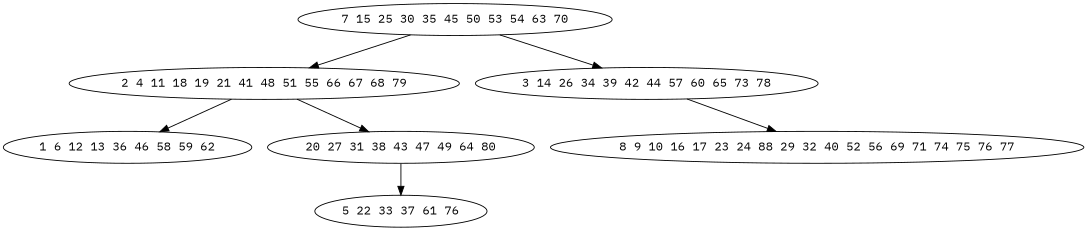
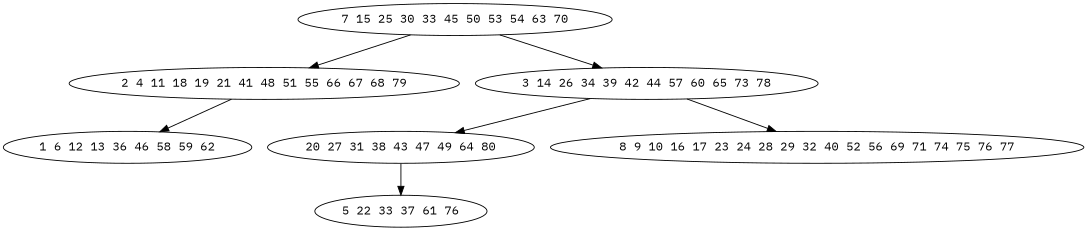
node "7 15 25 30 35 45 50 53 54 63 70": label "7 15 25 30 35 45 50 53 54 63 70" -> "7 15 25 30 33 45 50 53 54 63 70"
edge "2 4 11 18 19 21 41 48 51 55 66 67 68 79" -> "20 27 31 38 43 47 49 64 80": now "3 14 26 34 39 42 44 57 60 65 73 78" -> "20 27 31 38 43 47 49 64 80"
node "8 9 10 16 17 23 24 88 29 32 40 52 56 69 71 74 75 76 77": label "8 9 10 16 17 23 24 88 29 32 40 52 56 69 71 74 75 76 77" -> "8 9 10 16 17 23 24 28 29 32 40 52 56 69 71 74 75 76 77"
